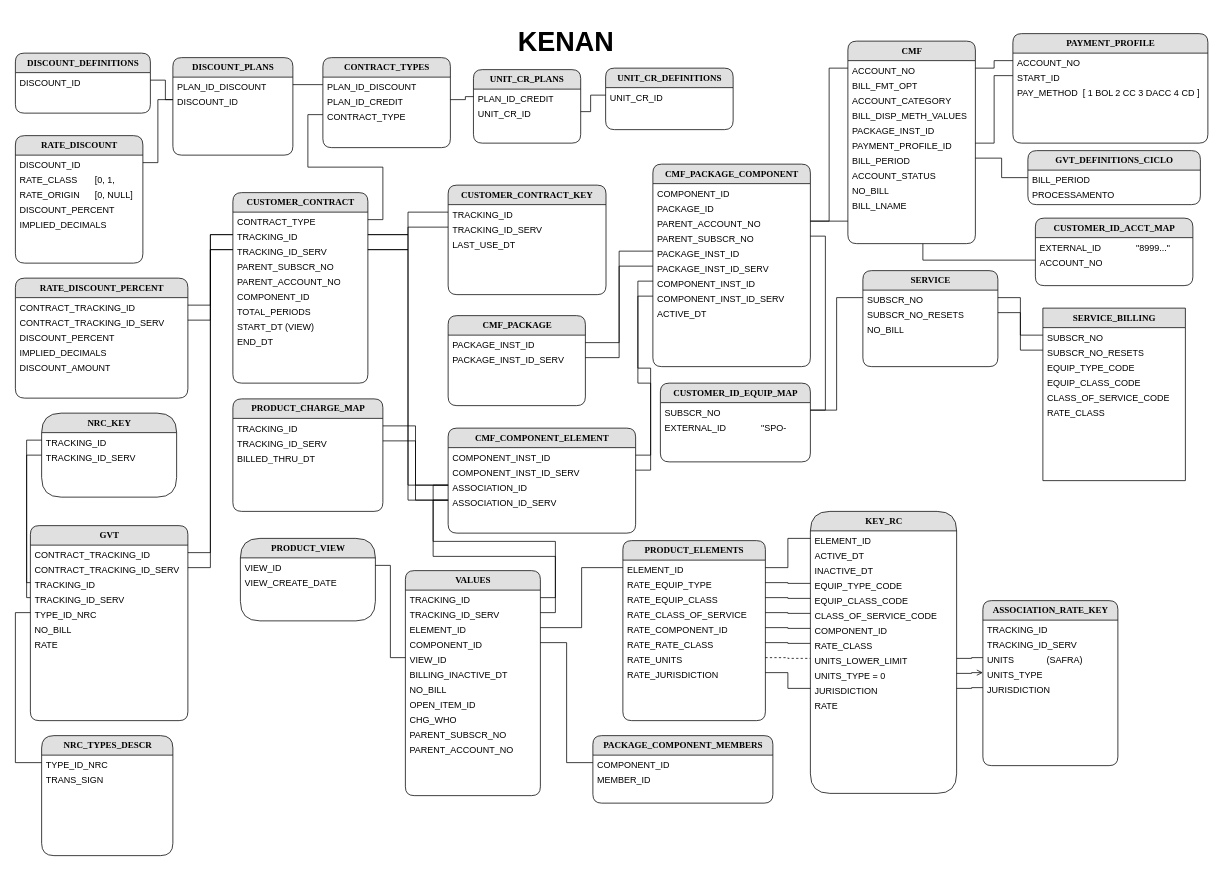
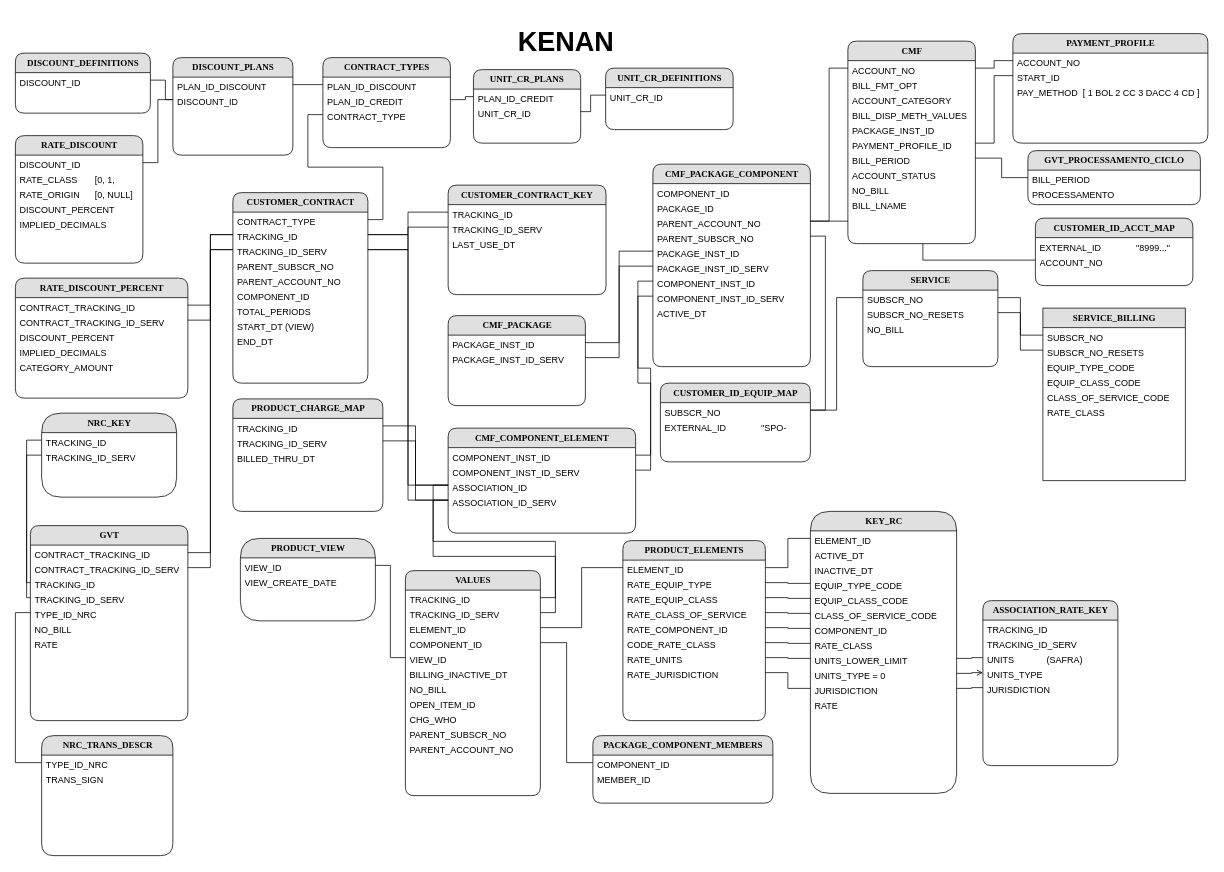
node "GVT_DEFINITIONS_CICLO": label "GVT_DEFINITIONS_CICLO" -> "GVT_PROCESSAMENTO_CICLO"
node "DISCOUNT_AMOUNT": label "DISCOUNT_AMOUNT" -> "CATEGORY_AMOUNT"
node "RATE_RATE_CLASS": label "RATE_RATE_CLASS" -> "CODE_RATE_CLASS"
edge "RATE_UNITS" -- "UNITS_LOWER_LIMIT": style dashed -> solid
node "NRC_TYPES_DESCR": label "NRC_TYPES_DESCR" -> "NRC_TRANS_DESCR"
